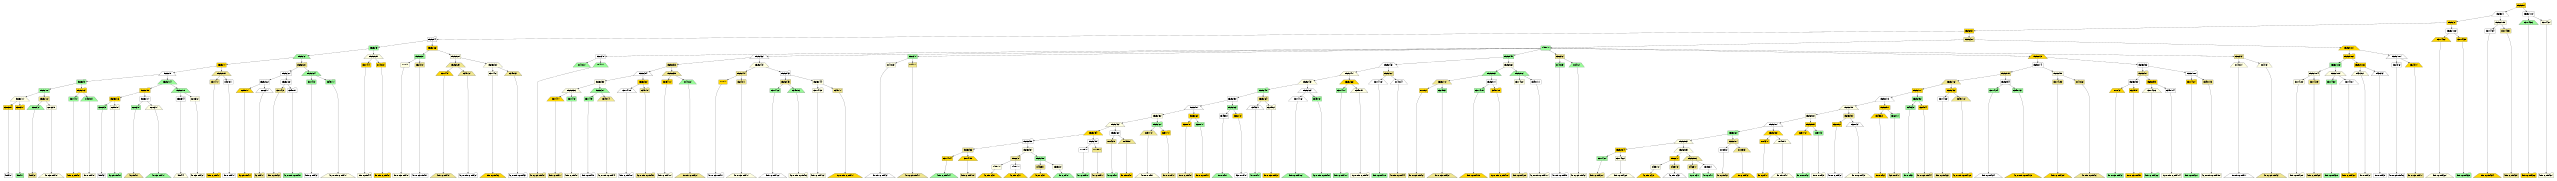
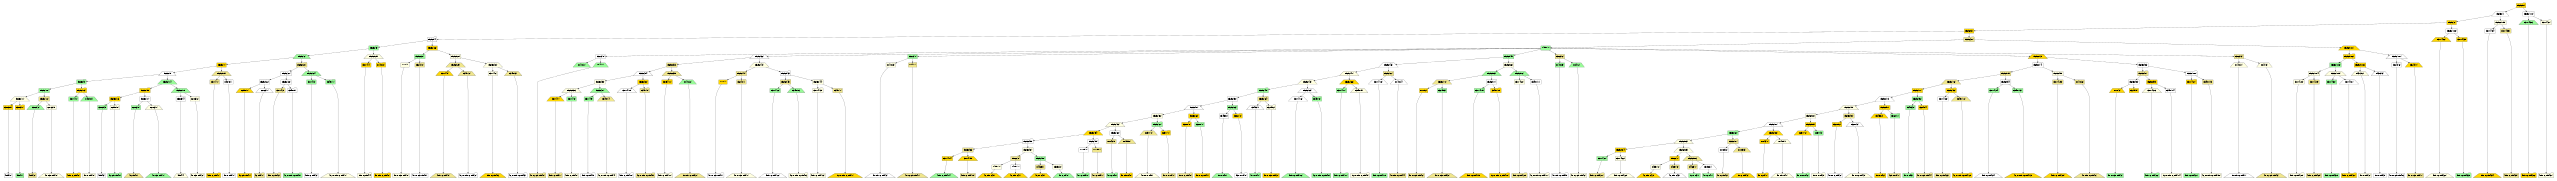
node "[D  F  Gis  Ais](5)": removed
